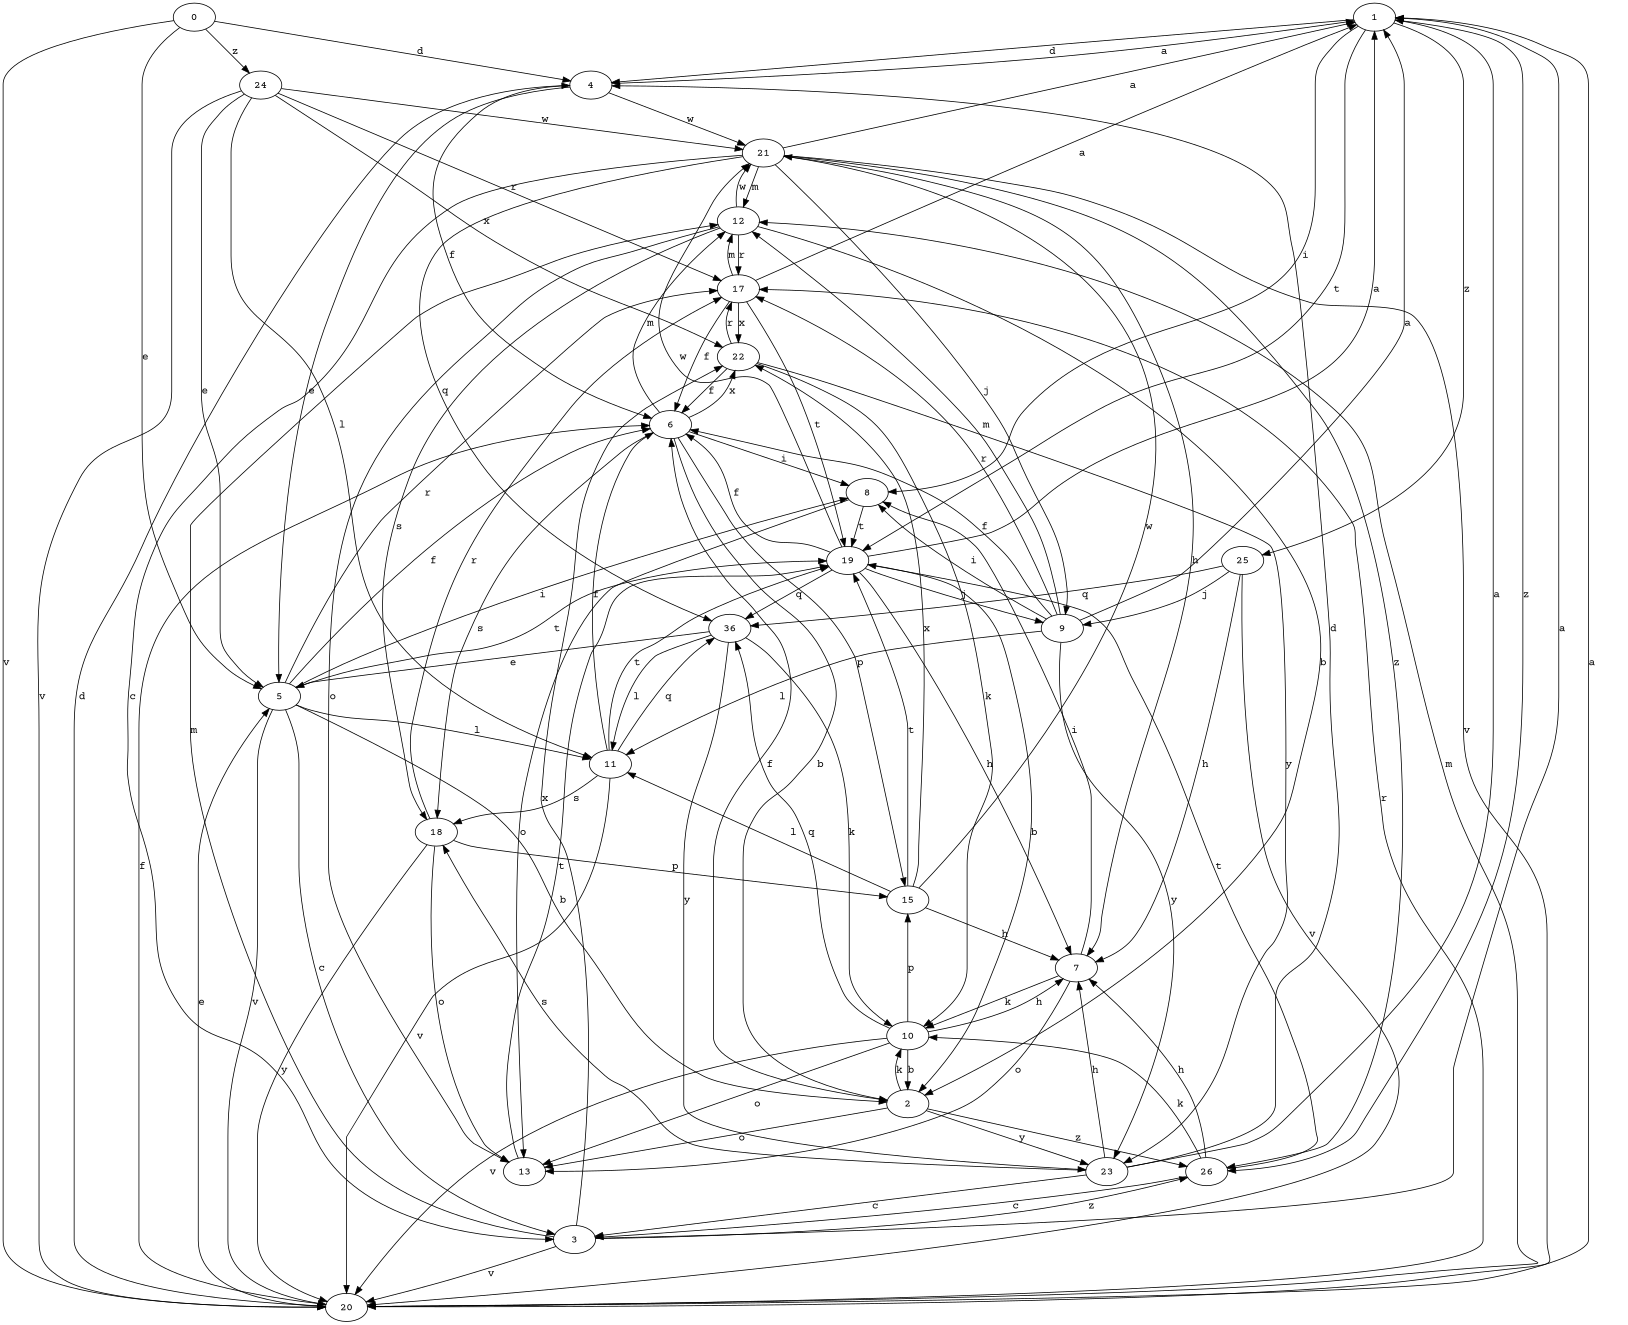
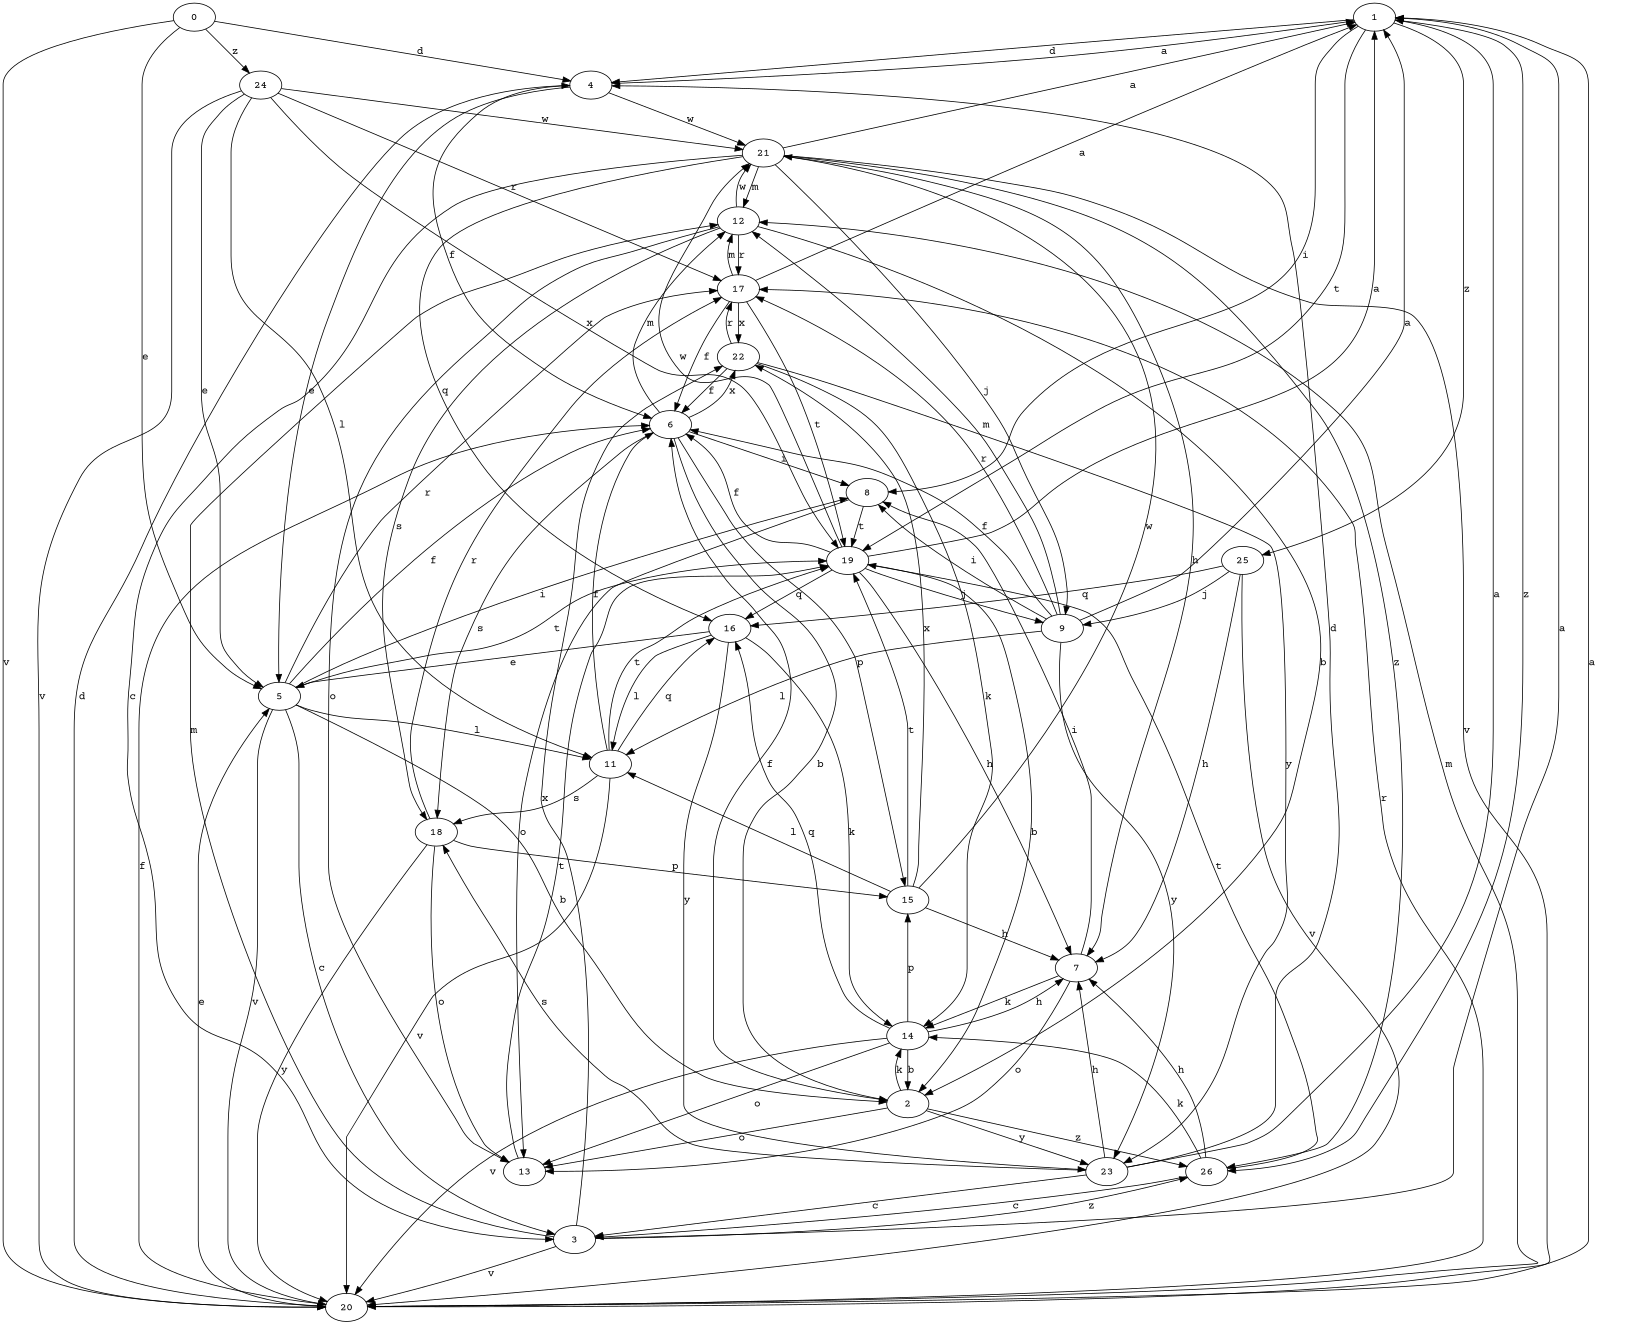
edge "24" -> "22": now "24" -> "19"
node "36": label "36" -> "16"
node "10": label "10" -> "14"
